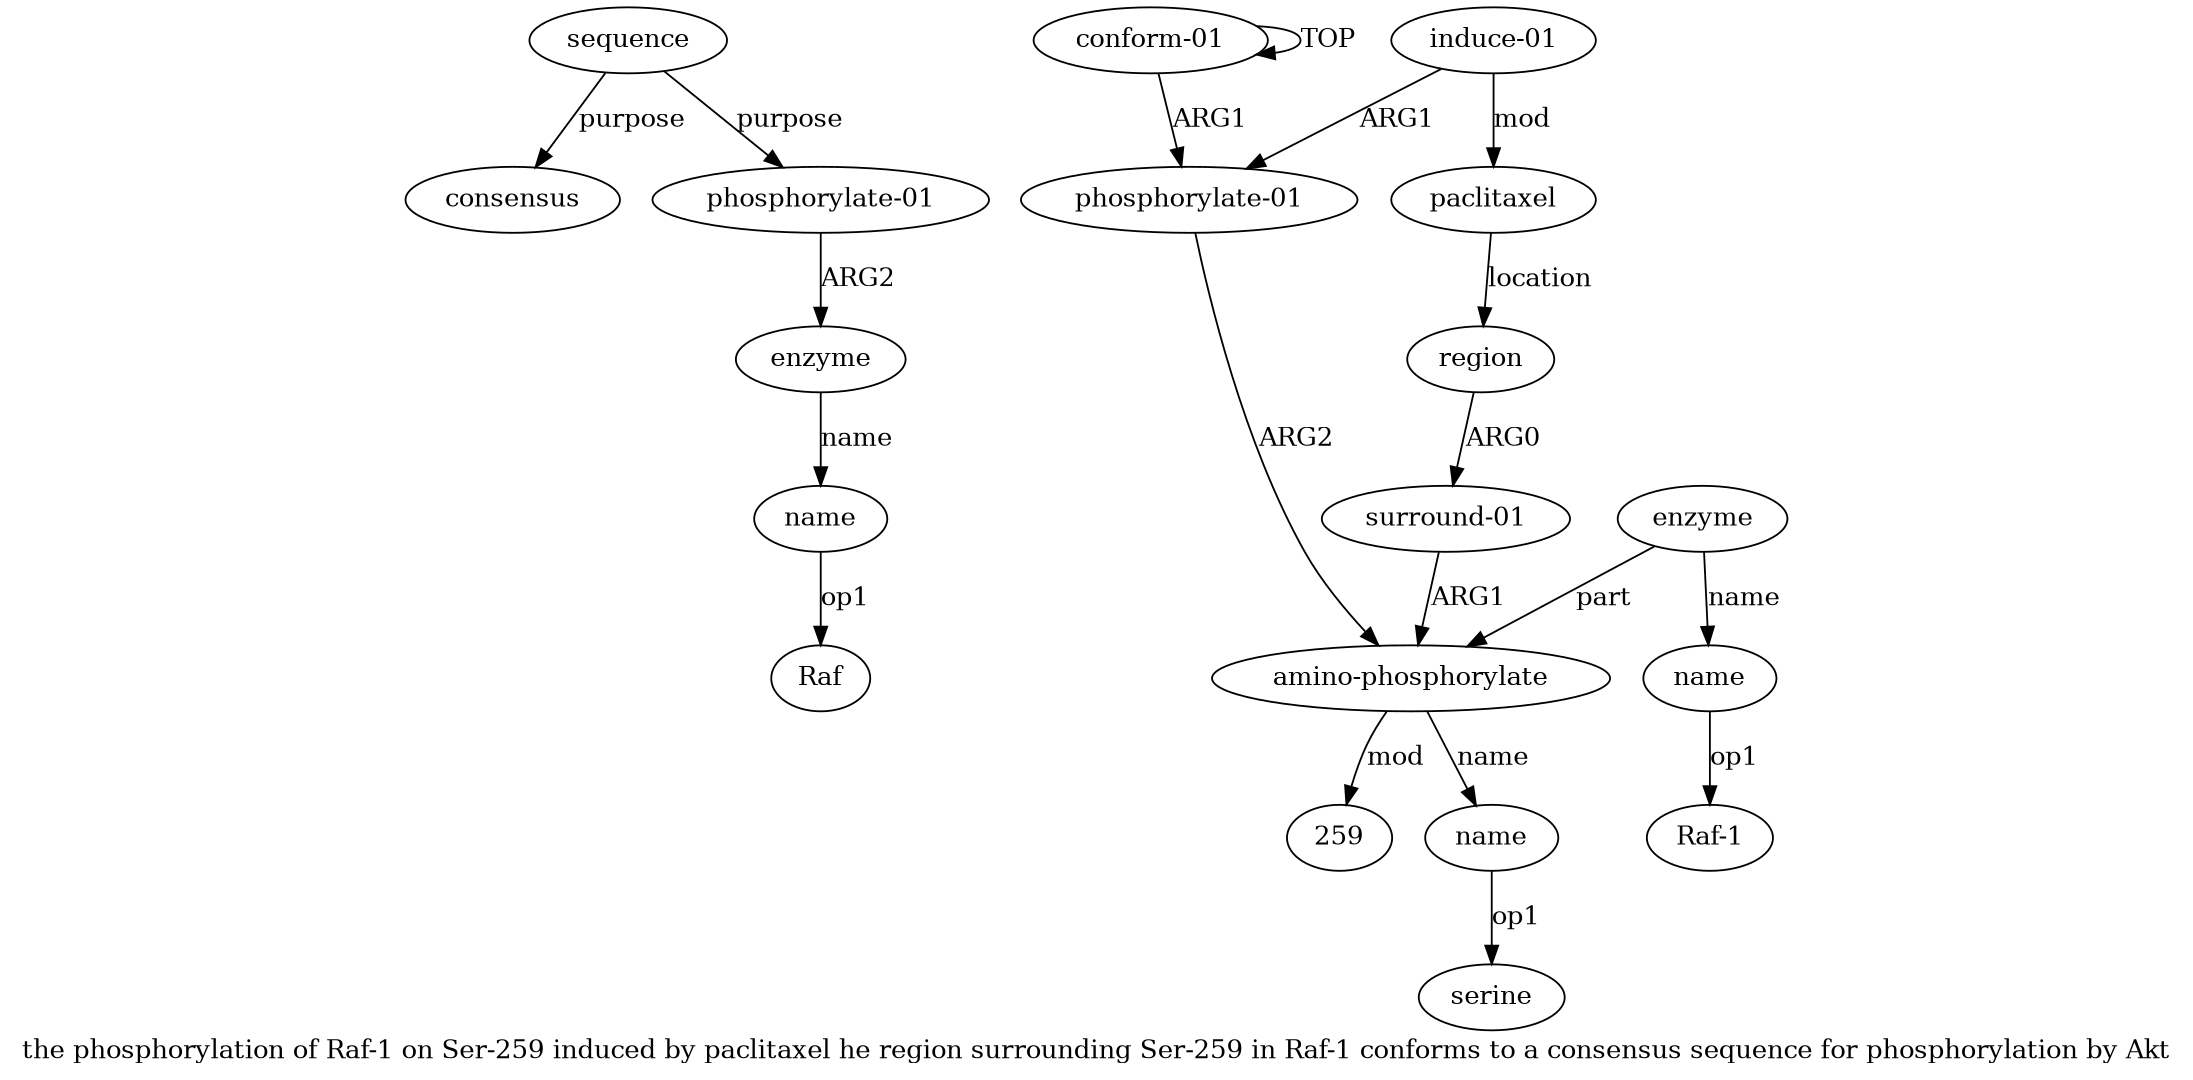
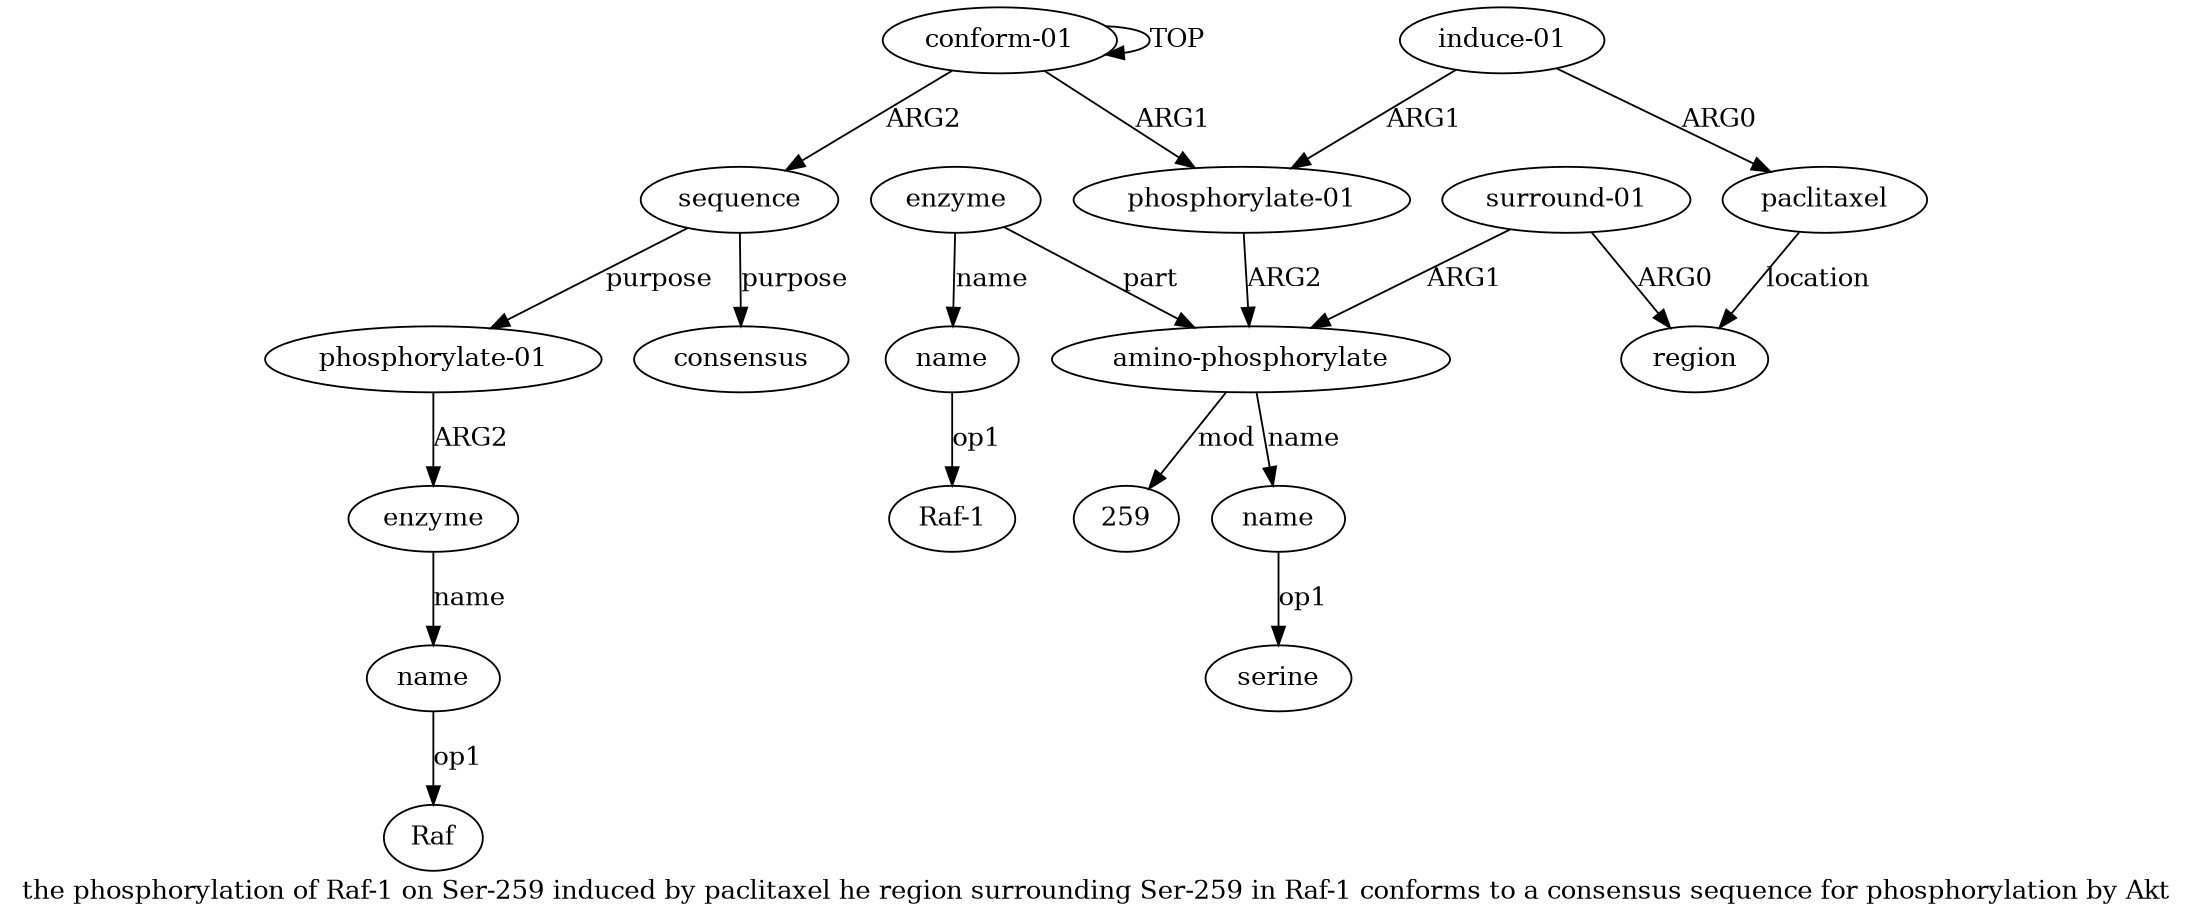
edge "conform-01" -> "sequence": added, label "ARG2"
edge "induce-01" -> "paclitaxel": label "mod" -> "ARG0"
edge "region" -> "surround-01": reversed
